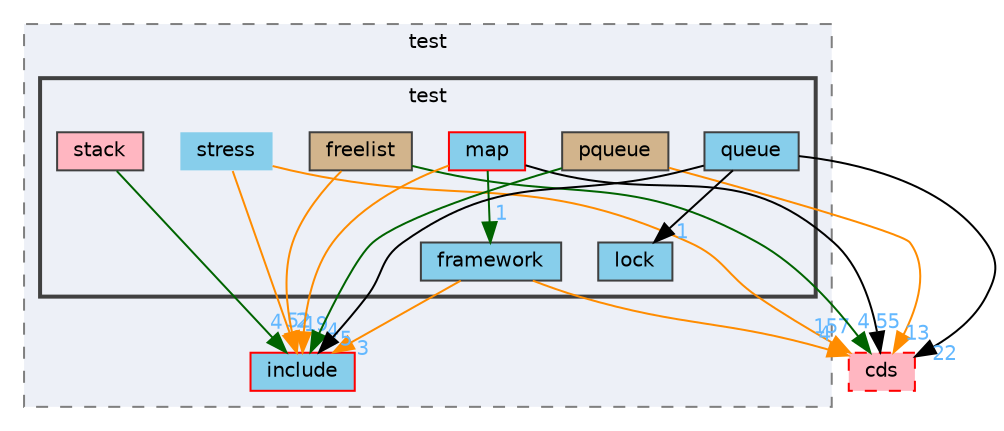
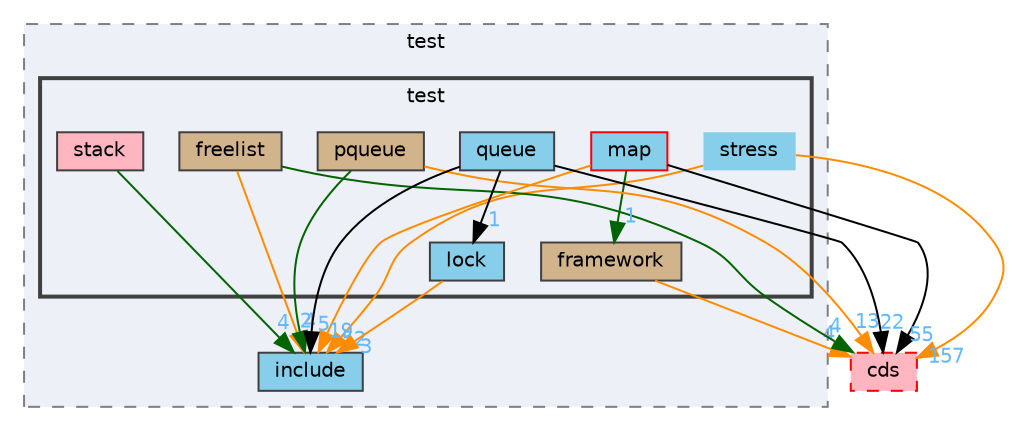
node "framework": fillcolor skyblue -> tan
edge "framework" -> "include": now "lock" -> "include"
node "include": color red -> grey25
